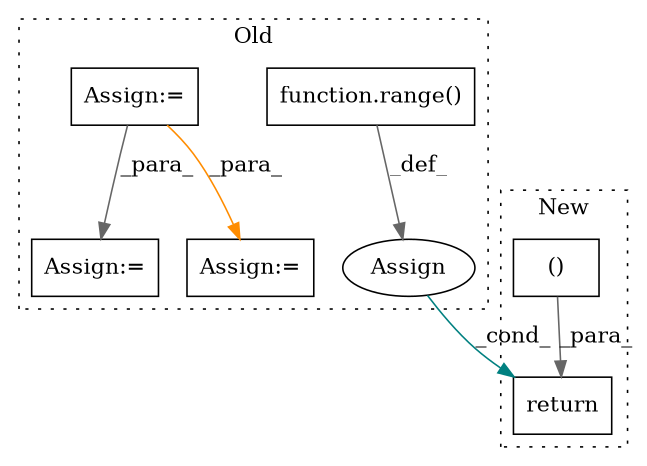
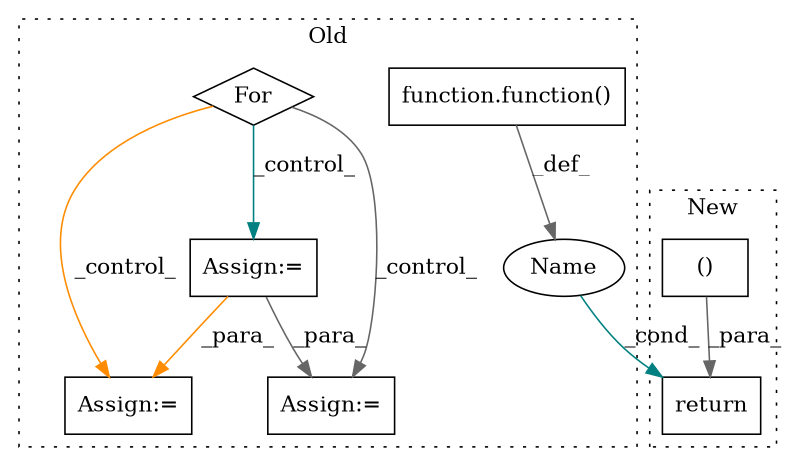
node "For": added
node "function.range()": label "function.range()" -> "function.function()"
node "Assign": label "Assign" -> "Name"
